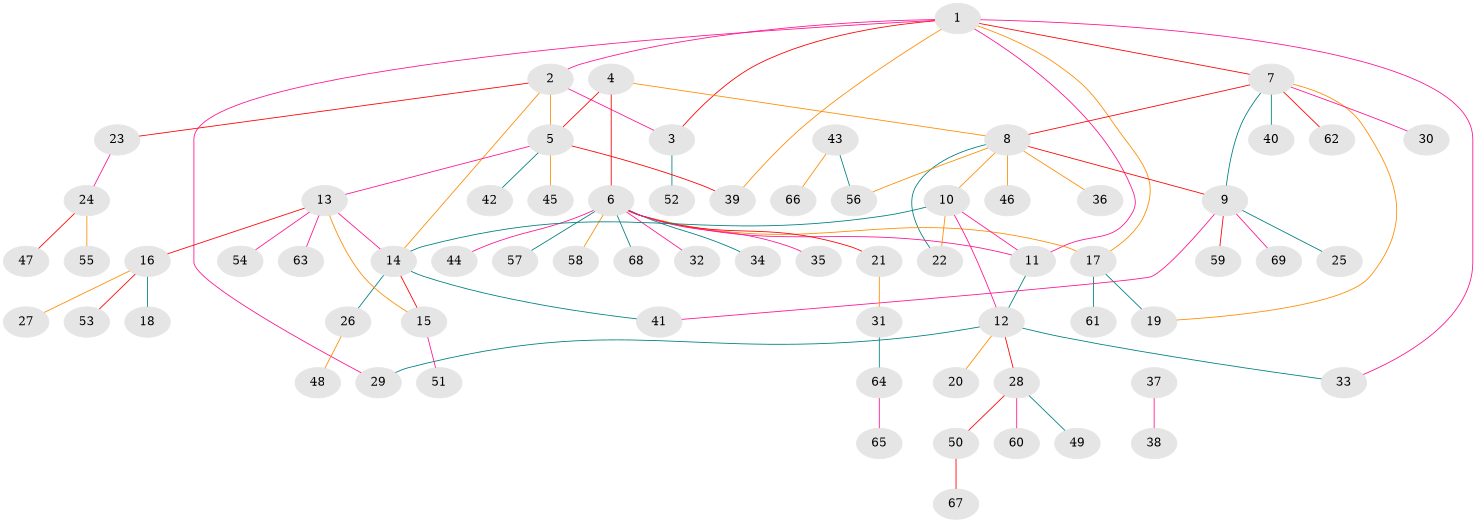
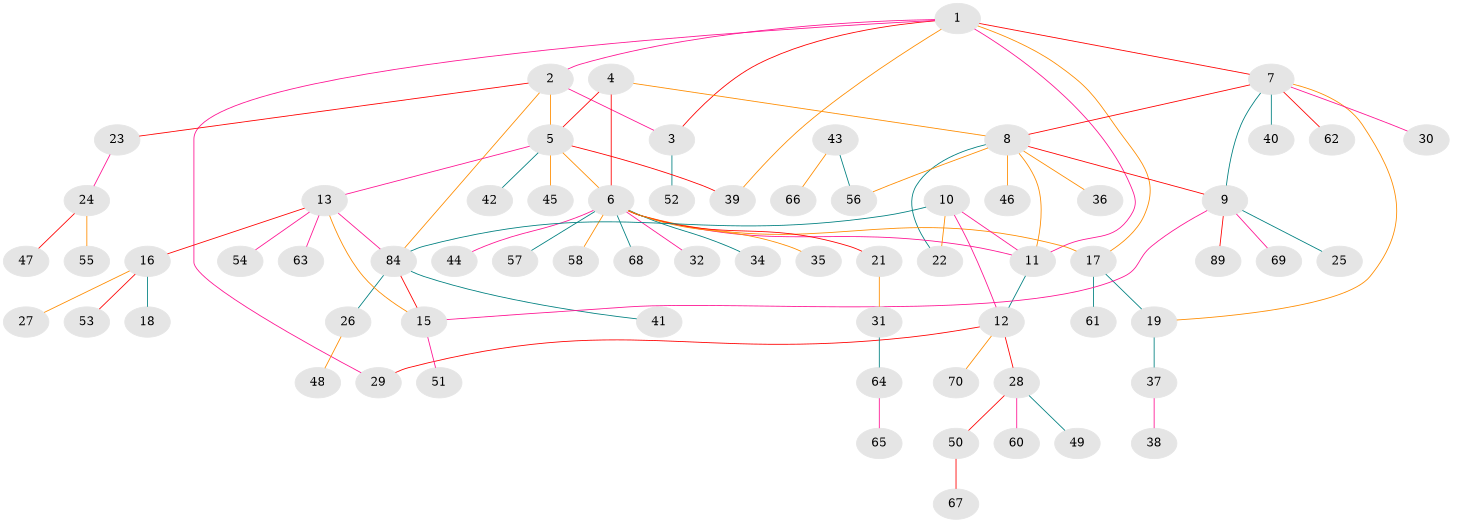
edge "5" -- "6": added
edge "8" -- "10": now "8" -- "11"
edge "6" -- "35": color deeppink -> darkorange
node "14": label "14" -> "84"
node "59": label "59" -> "89"
edge "9" -- "41": now "9" -- "15"
edge "12" -- "29": color teal -> red
edge "19" -- "37": added
node "20": label "20" -> "70"
node "33": removed
